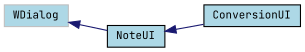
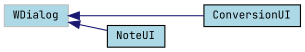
edge "ConversionUI" -> "NoteUI": now "ConversionUI" -> "WDialog"
